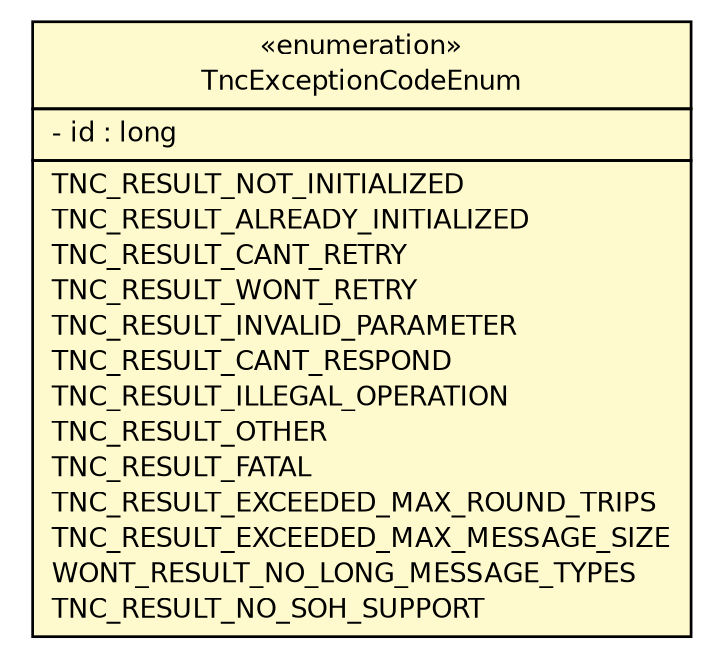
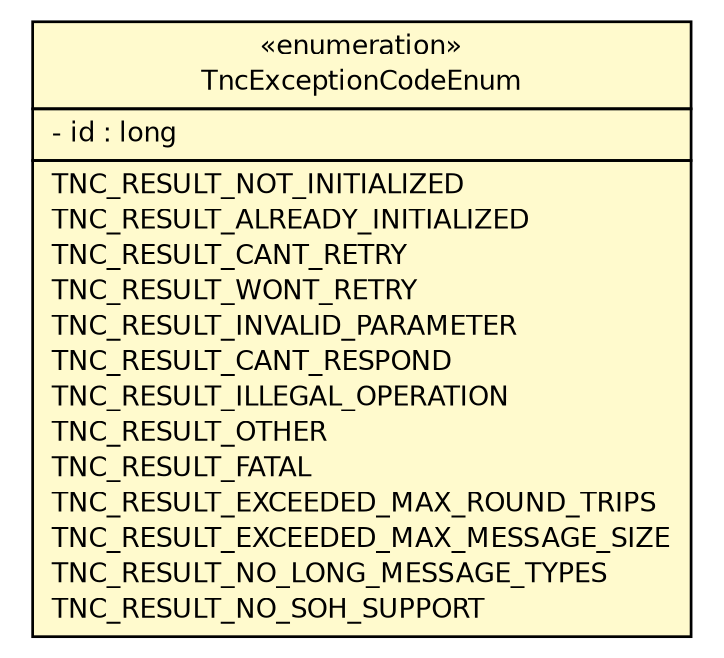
node "TncExceptionCodeEnum": text "WONT_RESULT_NO_LONG_MESSAGE_TYPES" -> "TNC_RESULT_NO_LONG_MESSAGE_TYPES"
